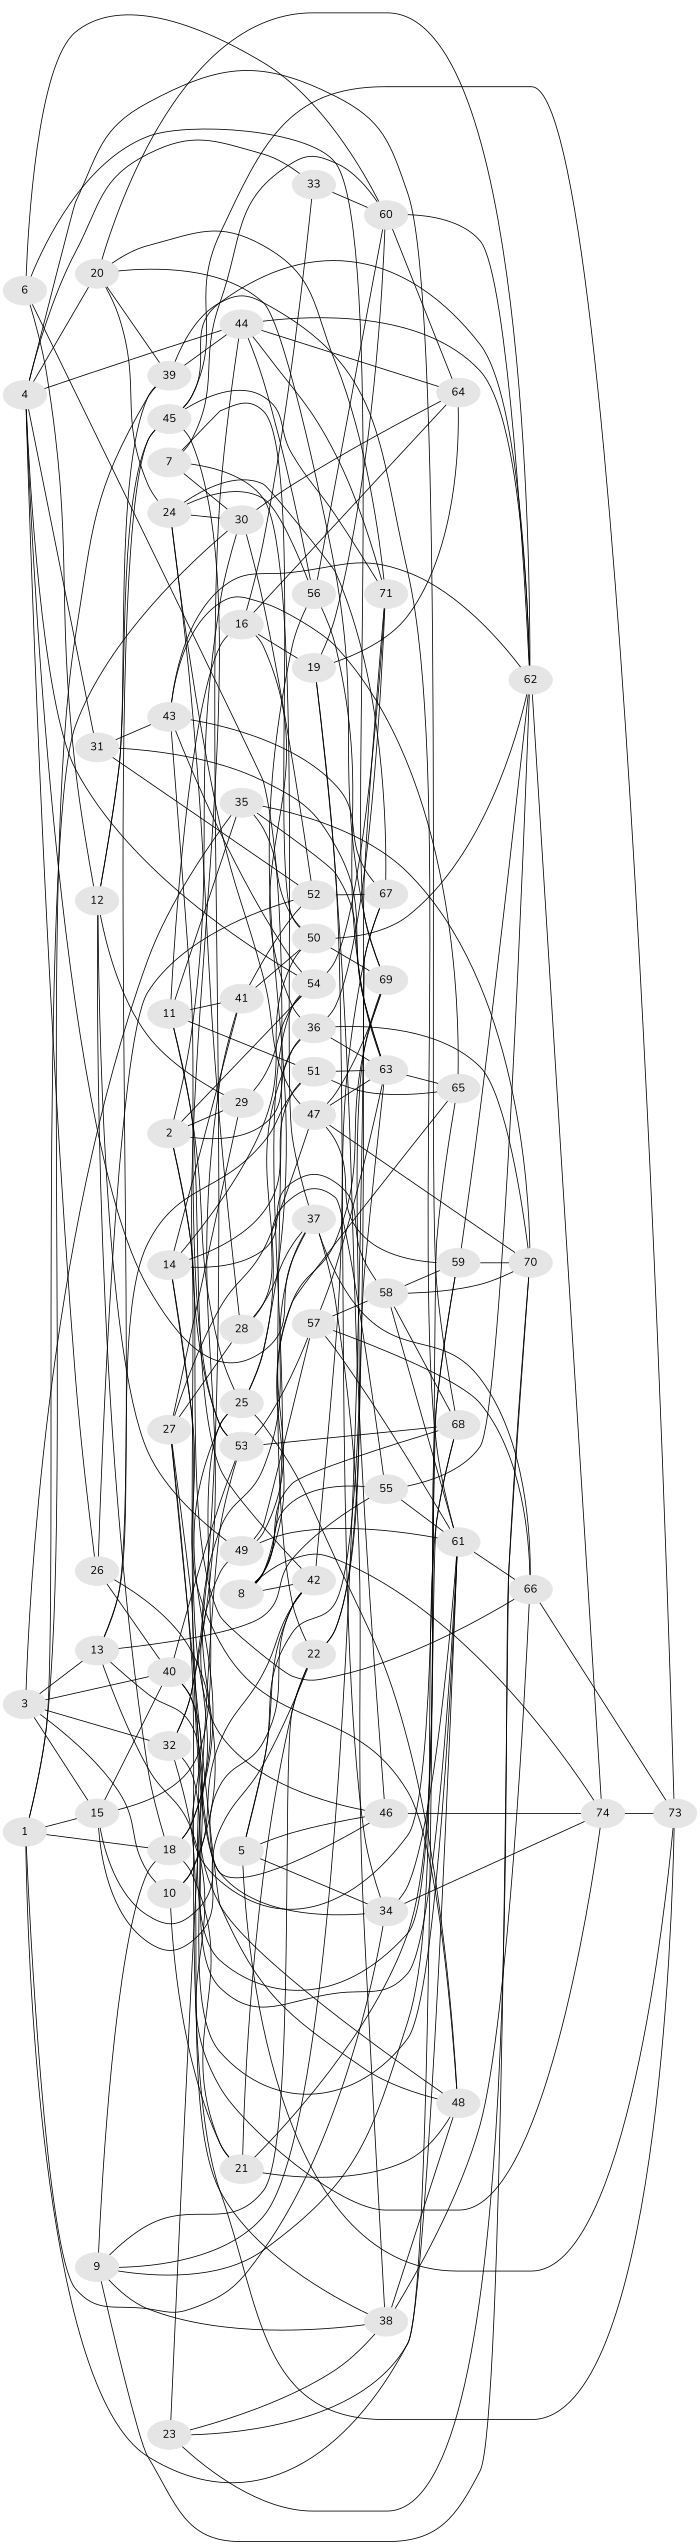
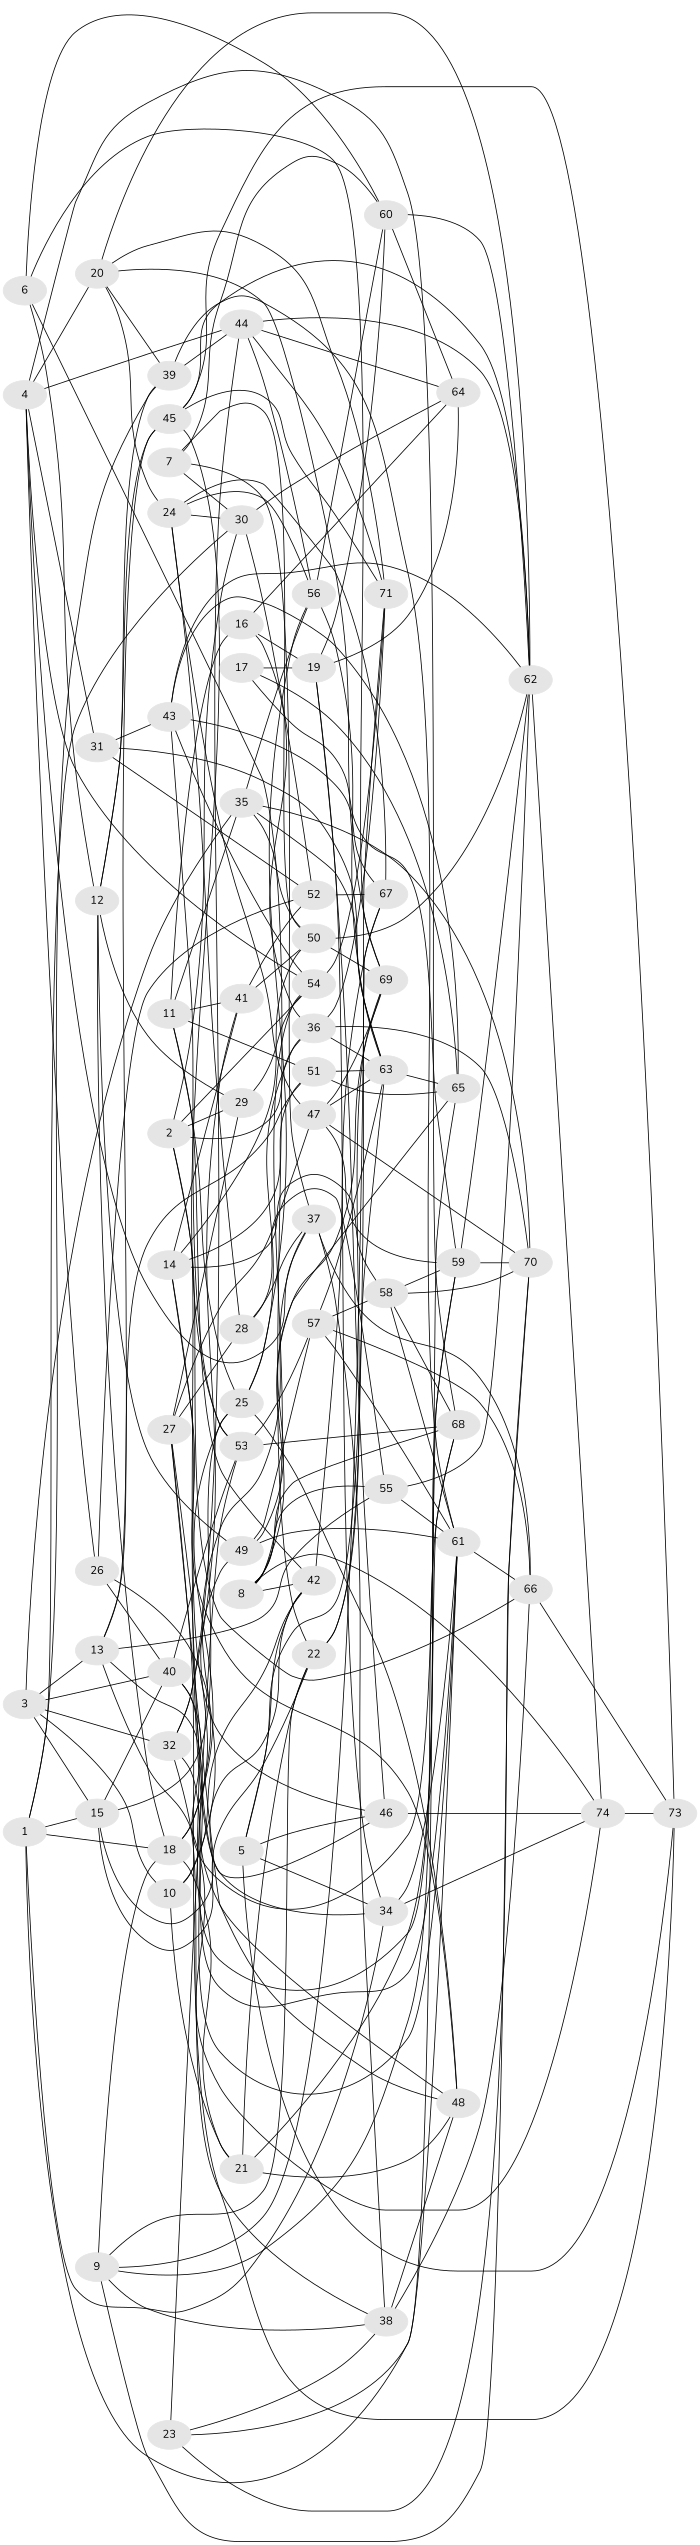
node "33": removed
node "17": added
edge "56" -- "35": added
